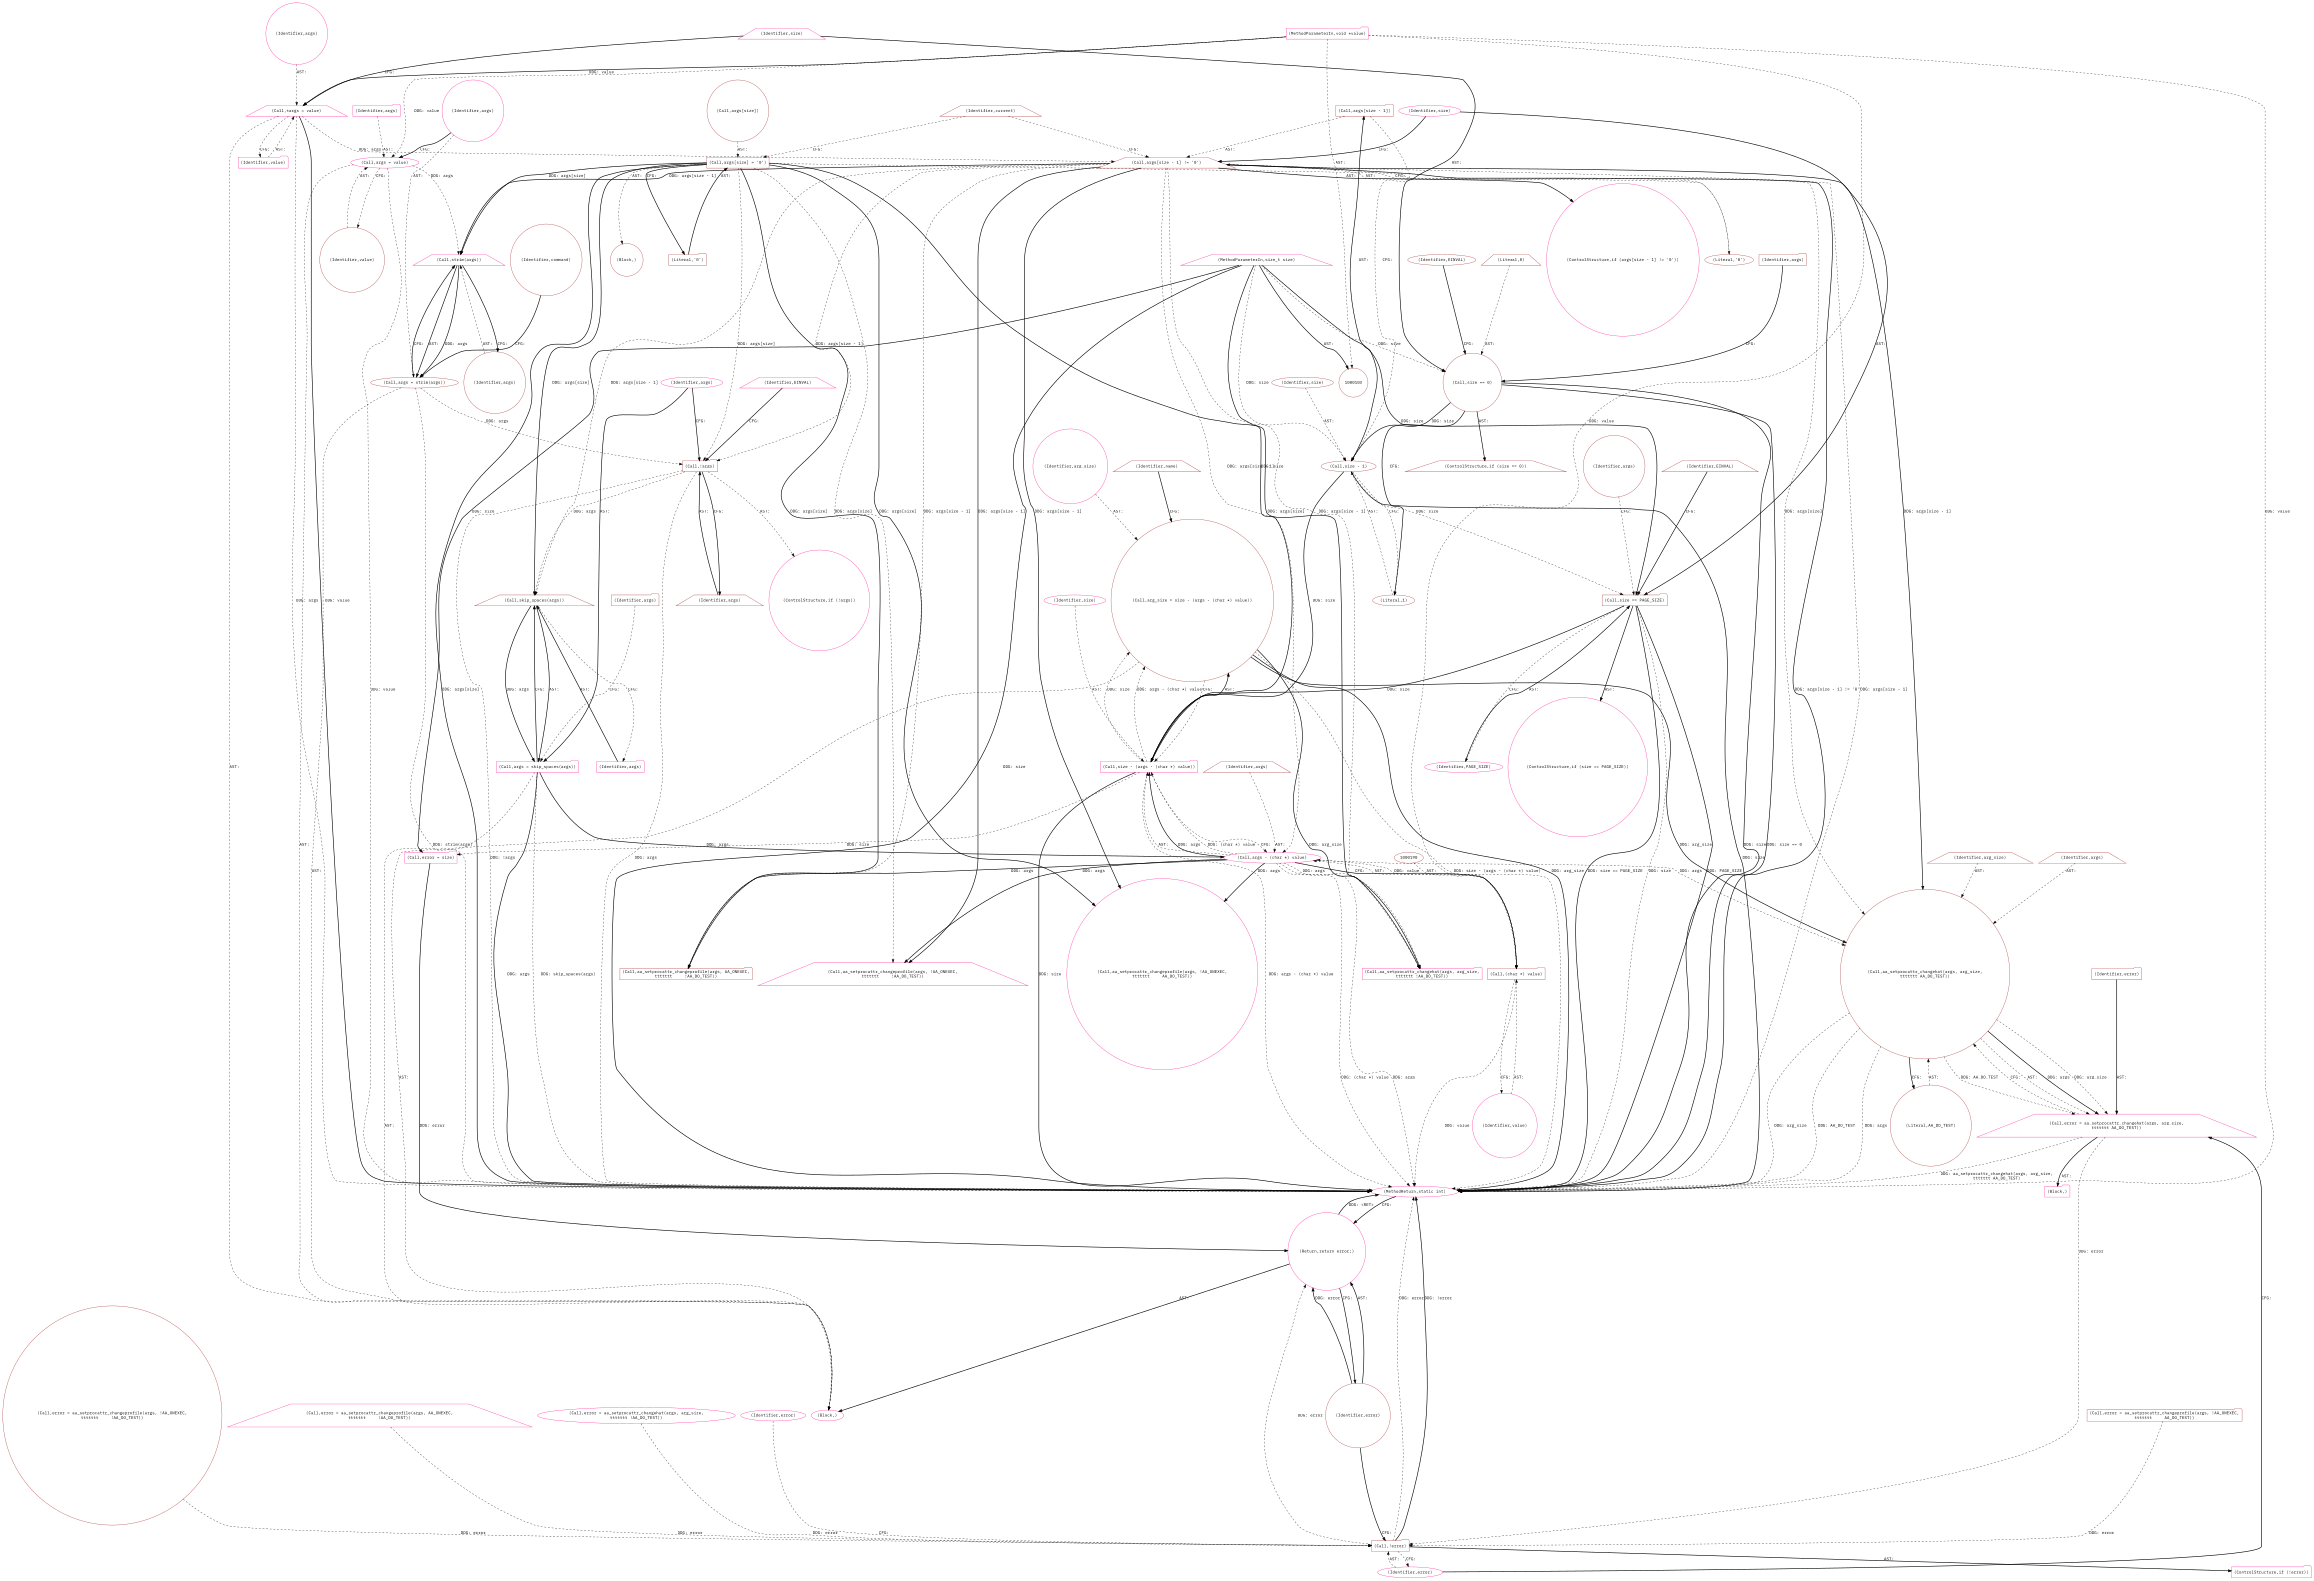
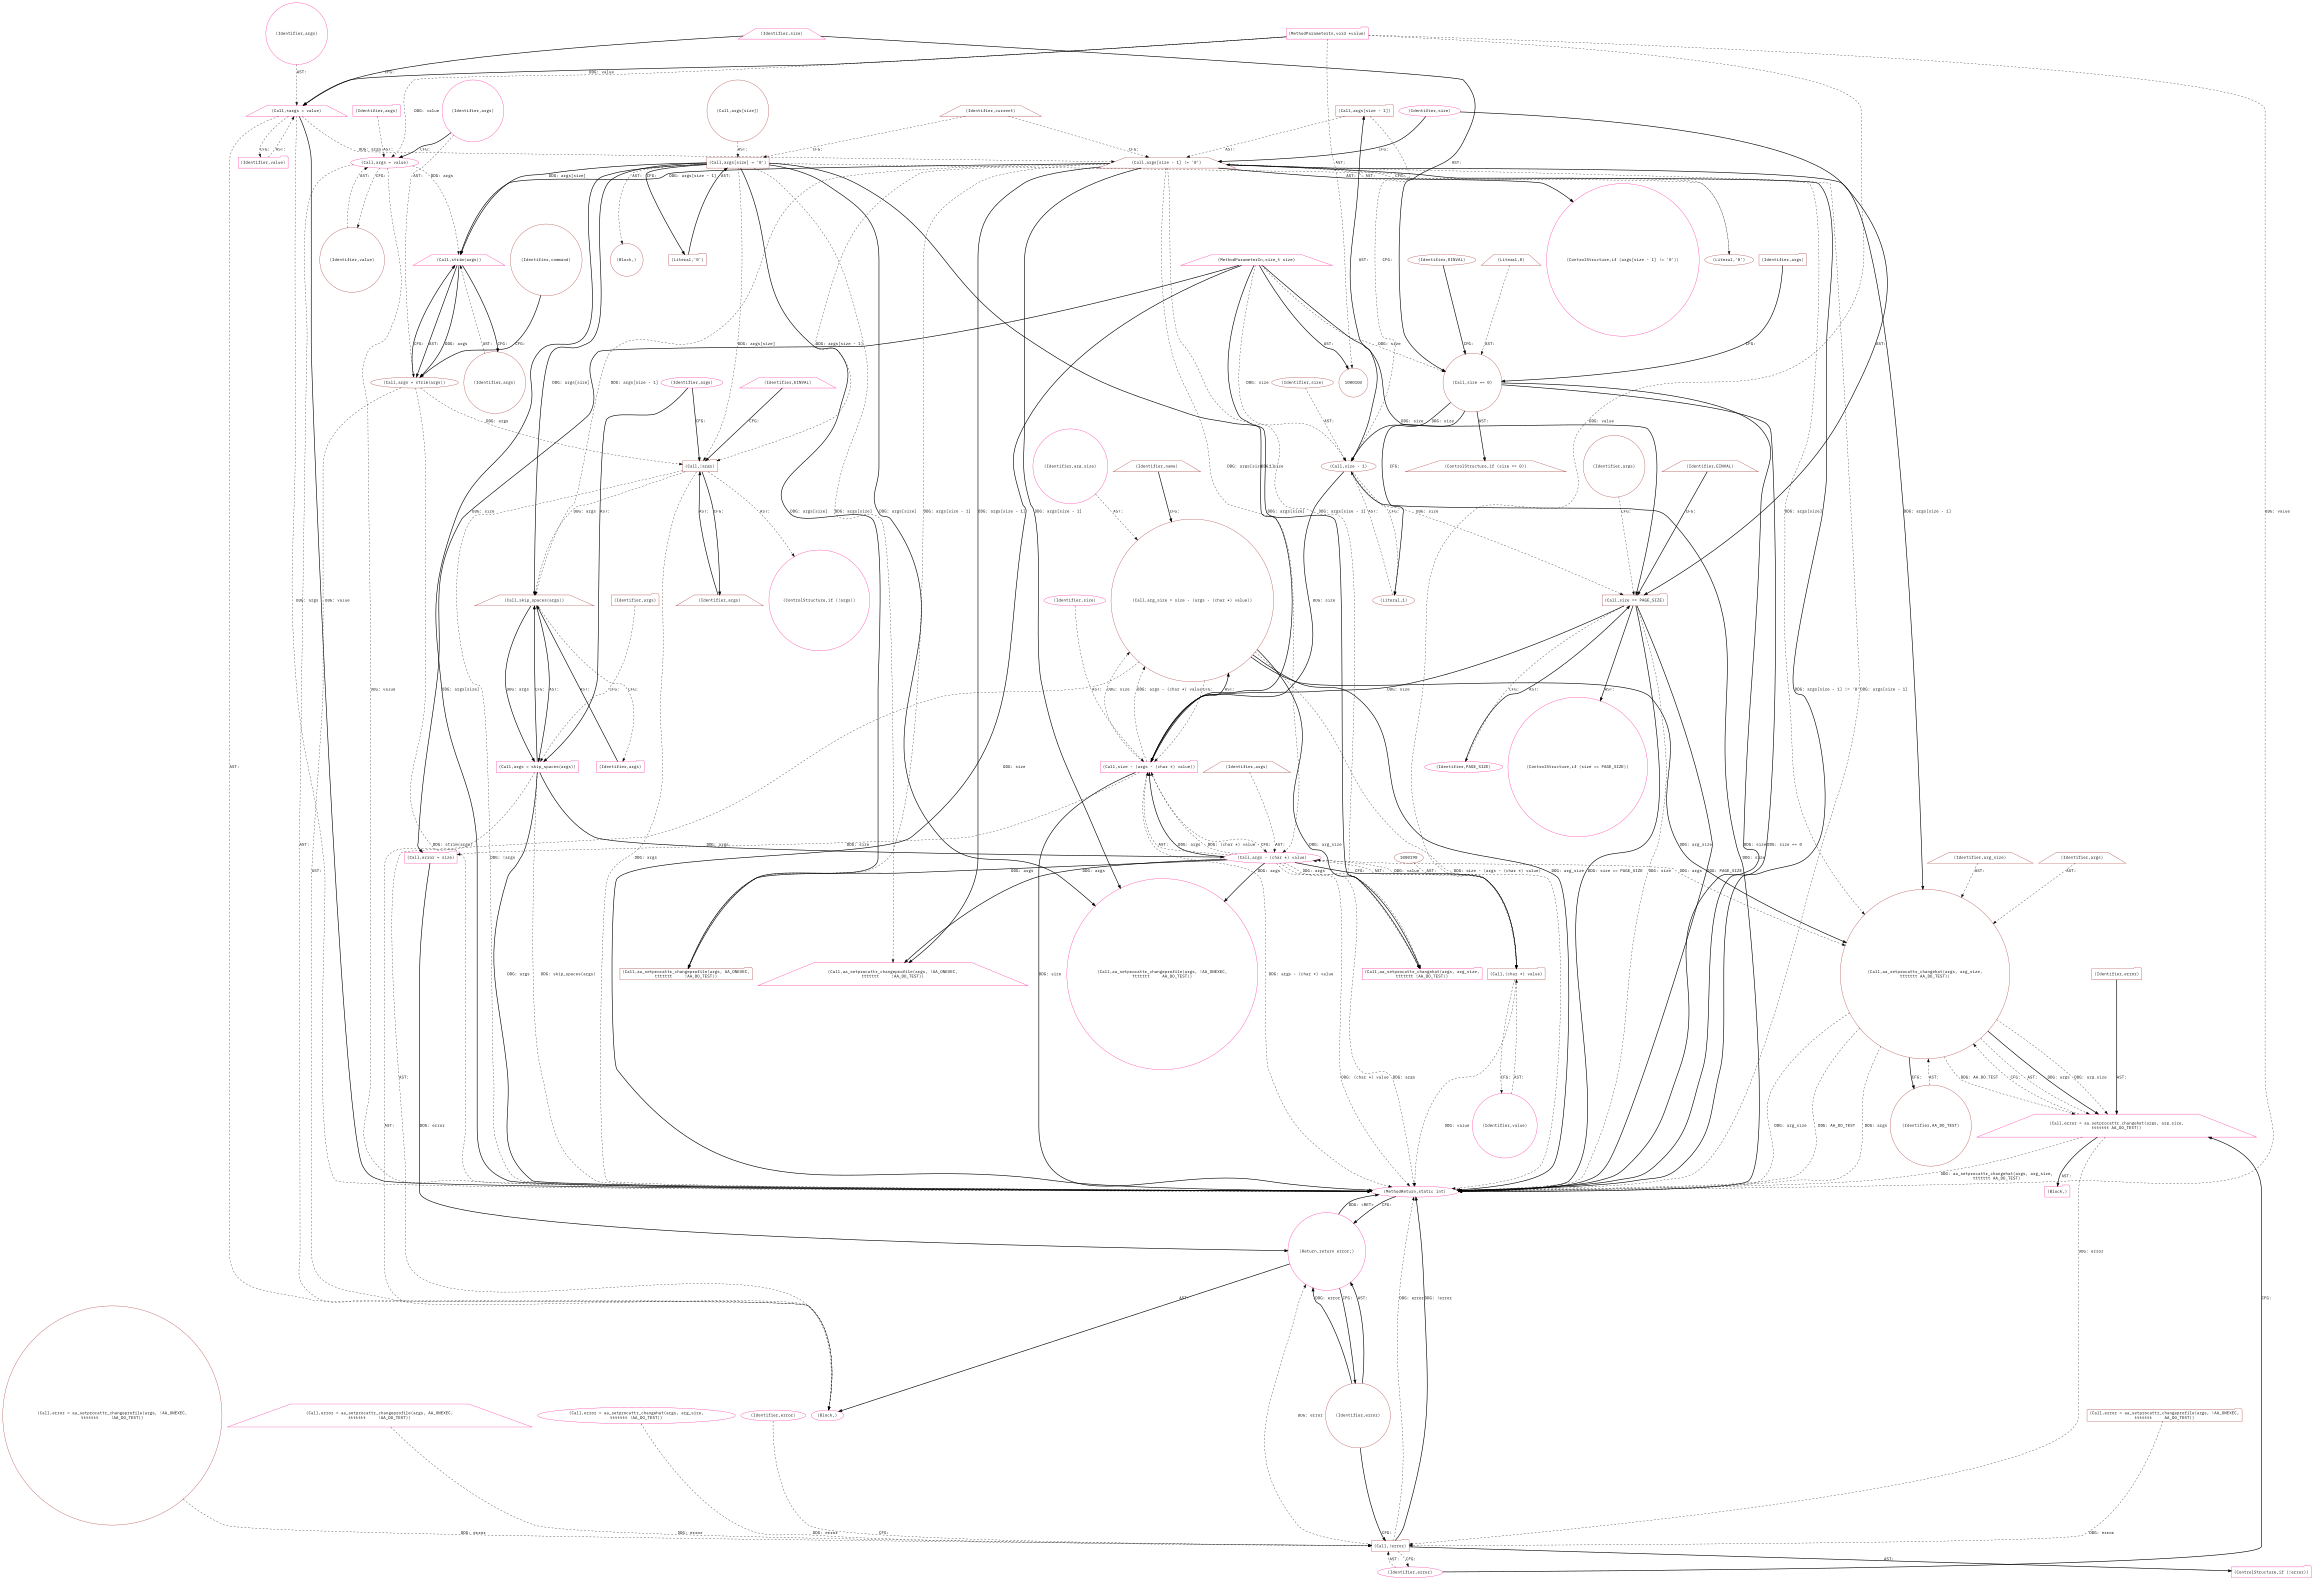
node "(Literal,AA_DO_TEST)": label "(Literal,AA_DO_TEST)" -> "(Identifier,AA_DO_TEST)"
